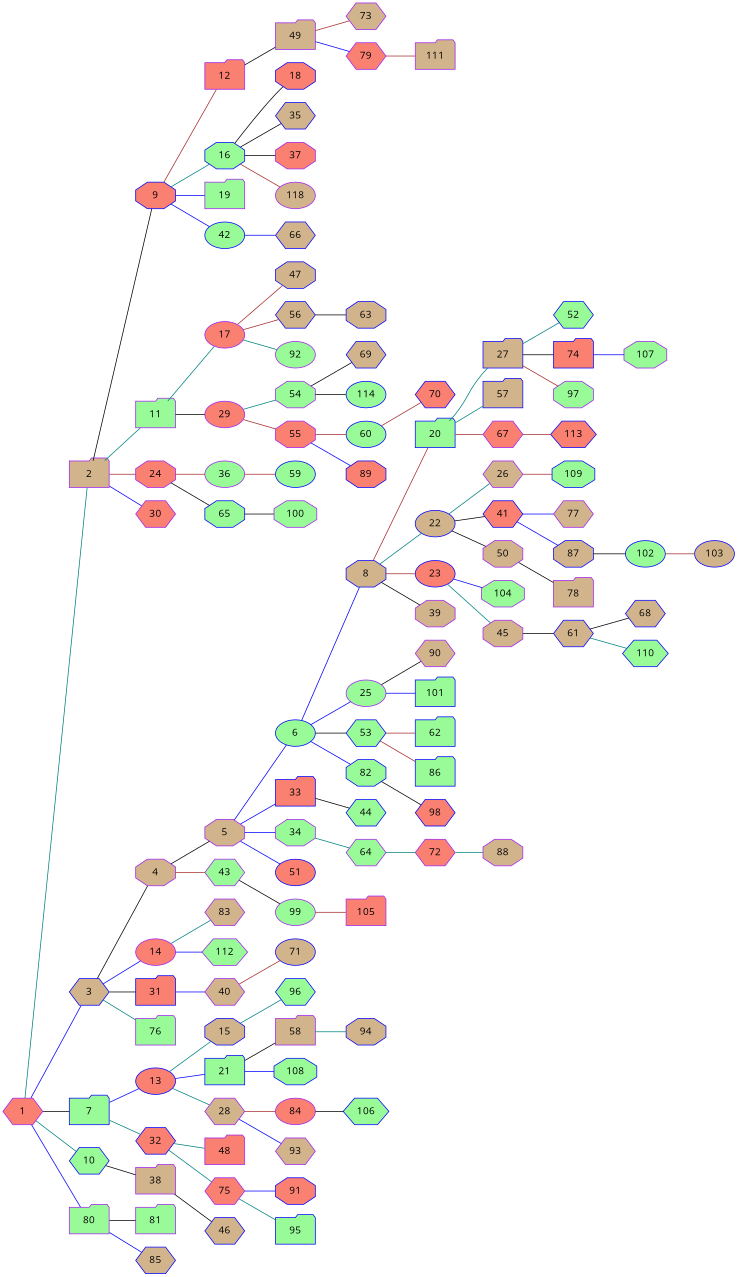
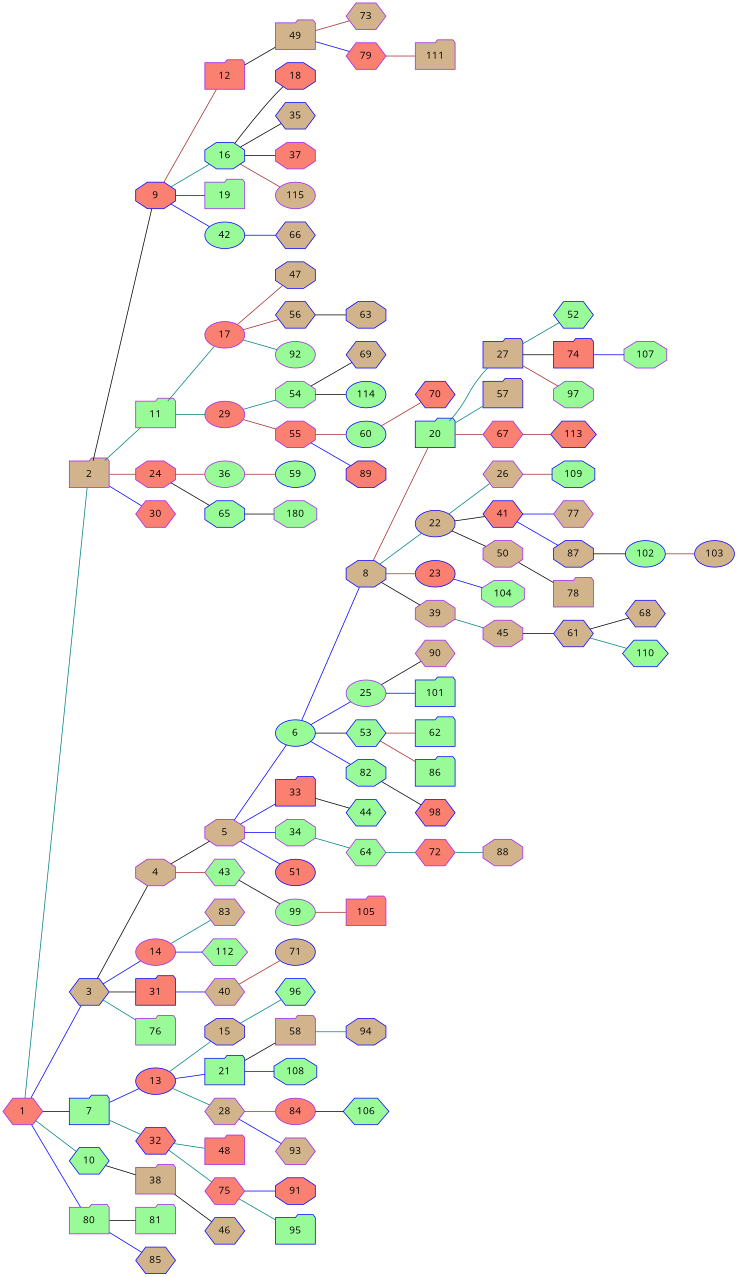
node "118": label "118" -> "115"
edge "11" -- "29": color black -> teal
node "100": label "100" -> "180"
edge "23" -- "45": now "39" -- "45"
